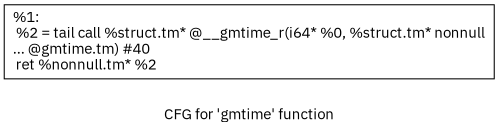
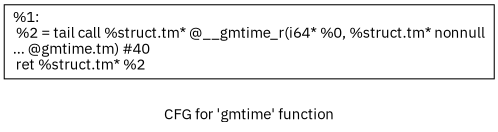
node "%1:": text "ret %nonnull.tm* %2" -> "ret %struct.tm* %2"
